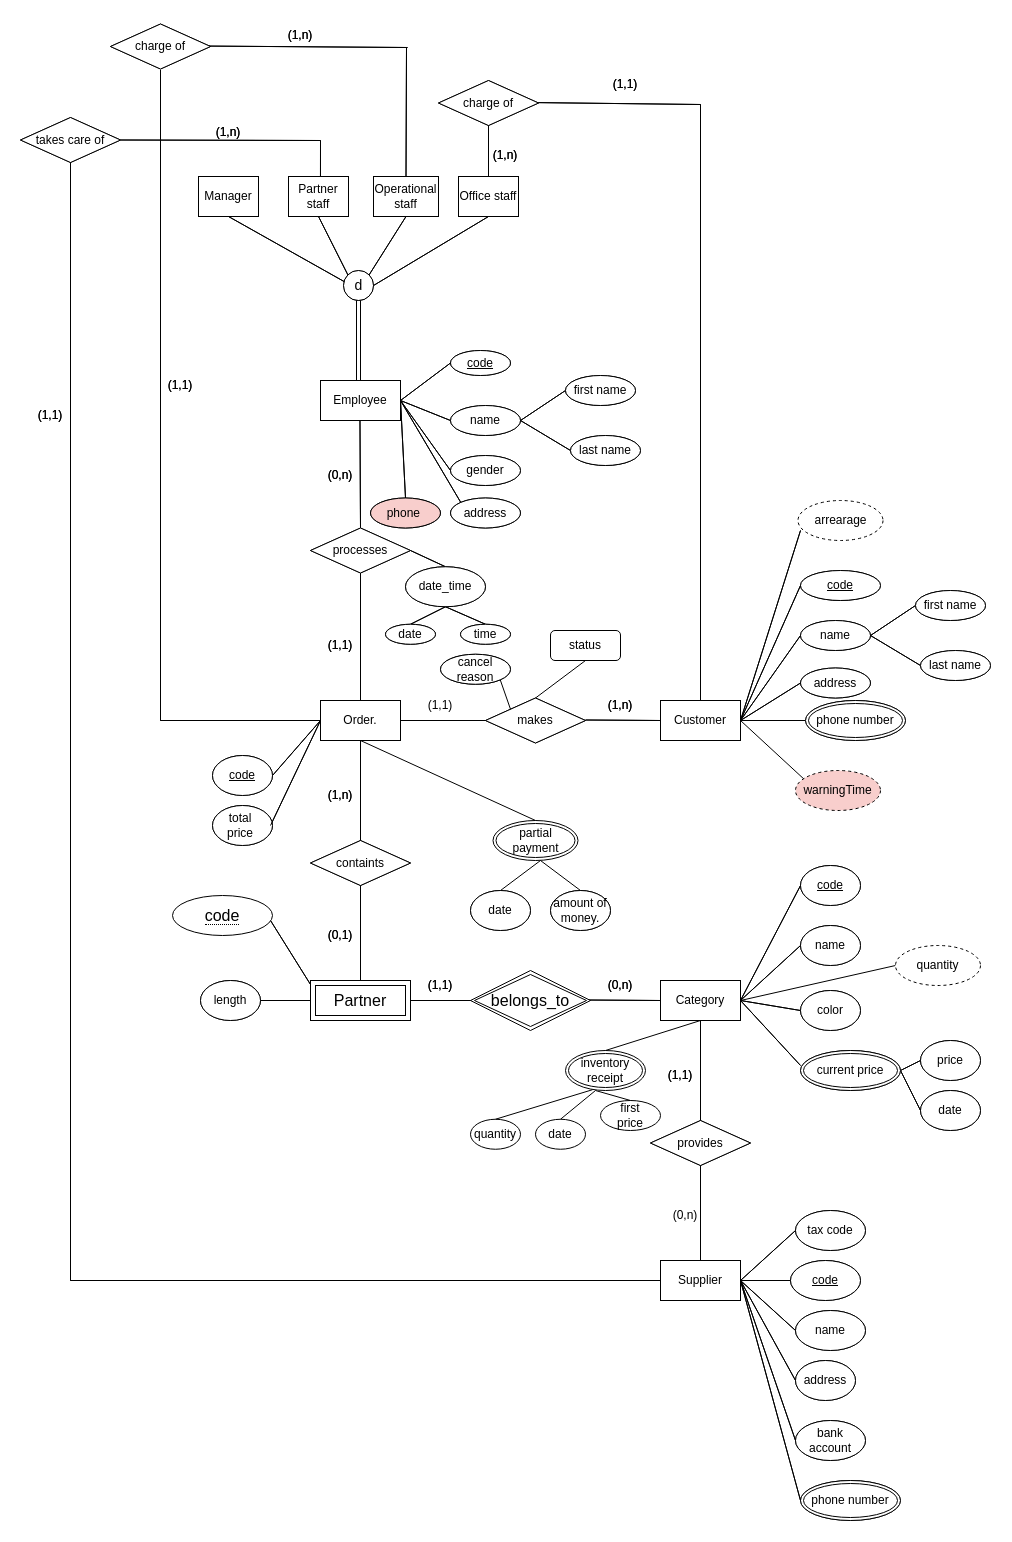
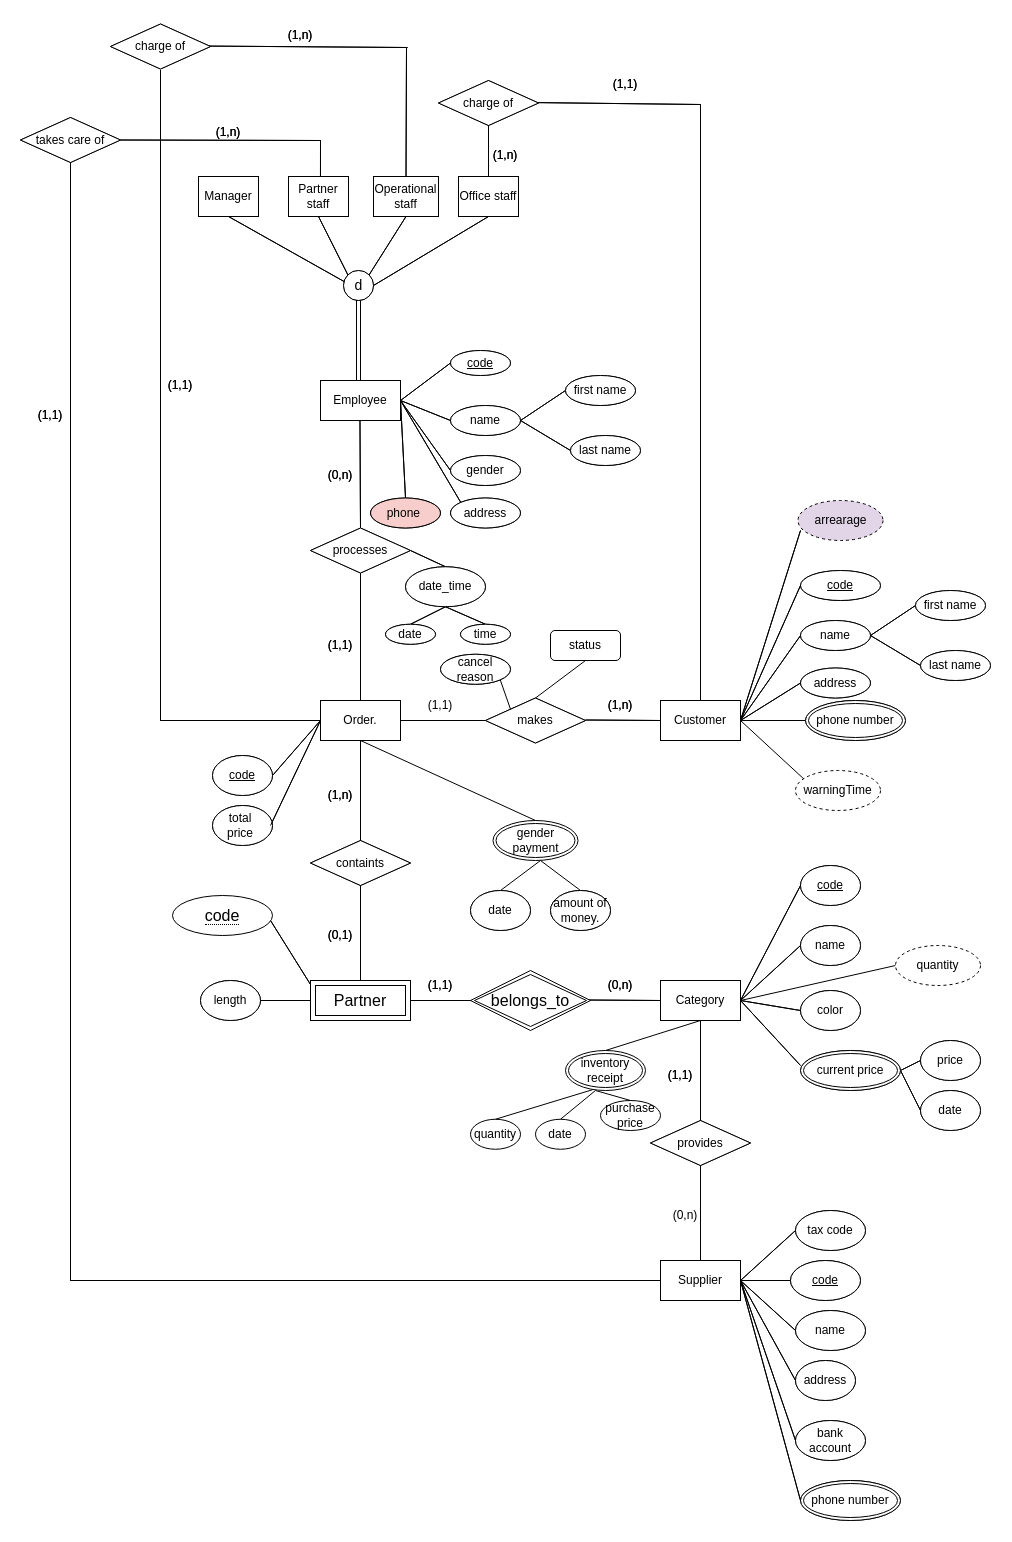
node "arrearage": fillcolor #ffffff -> #e1d5e7
node "warningTime": fillcolor #f8cecc -> #ffffff
node "partial payment": label "partial payment" -> "gender payment"
node "first price": label "first price" -> "purchase price"
